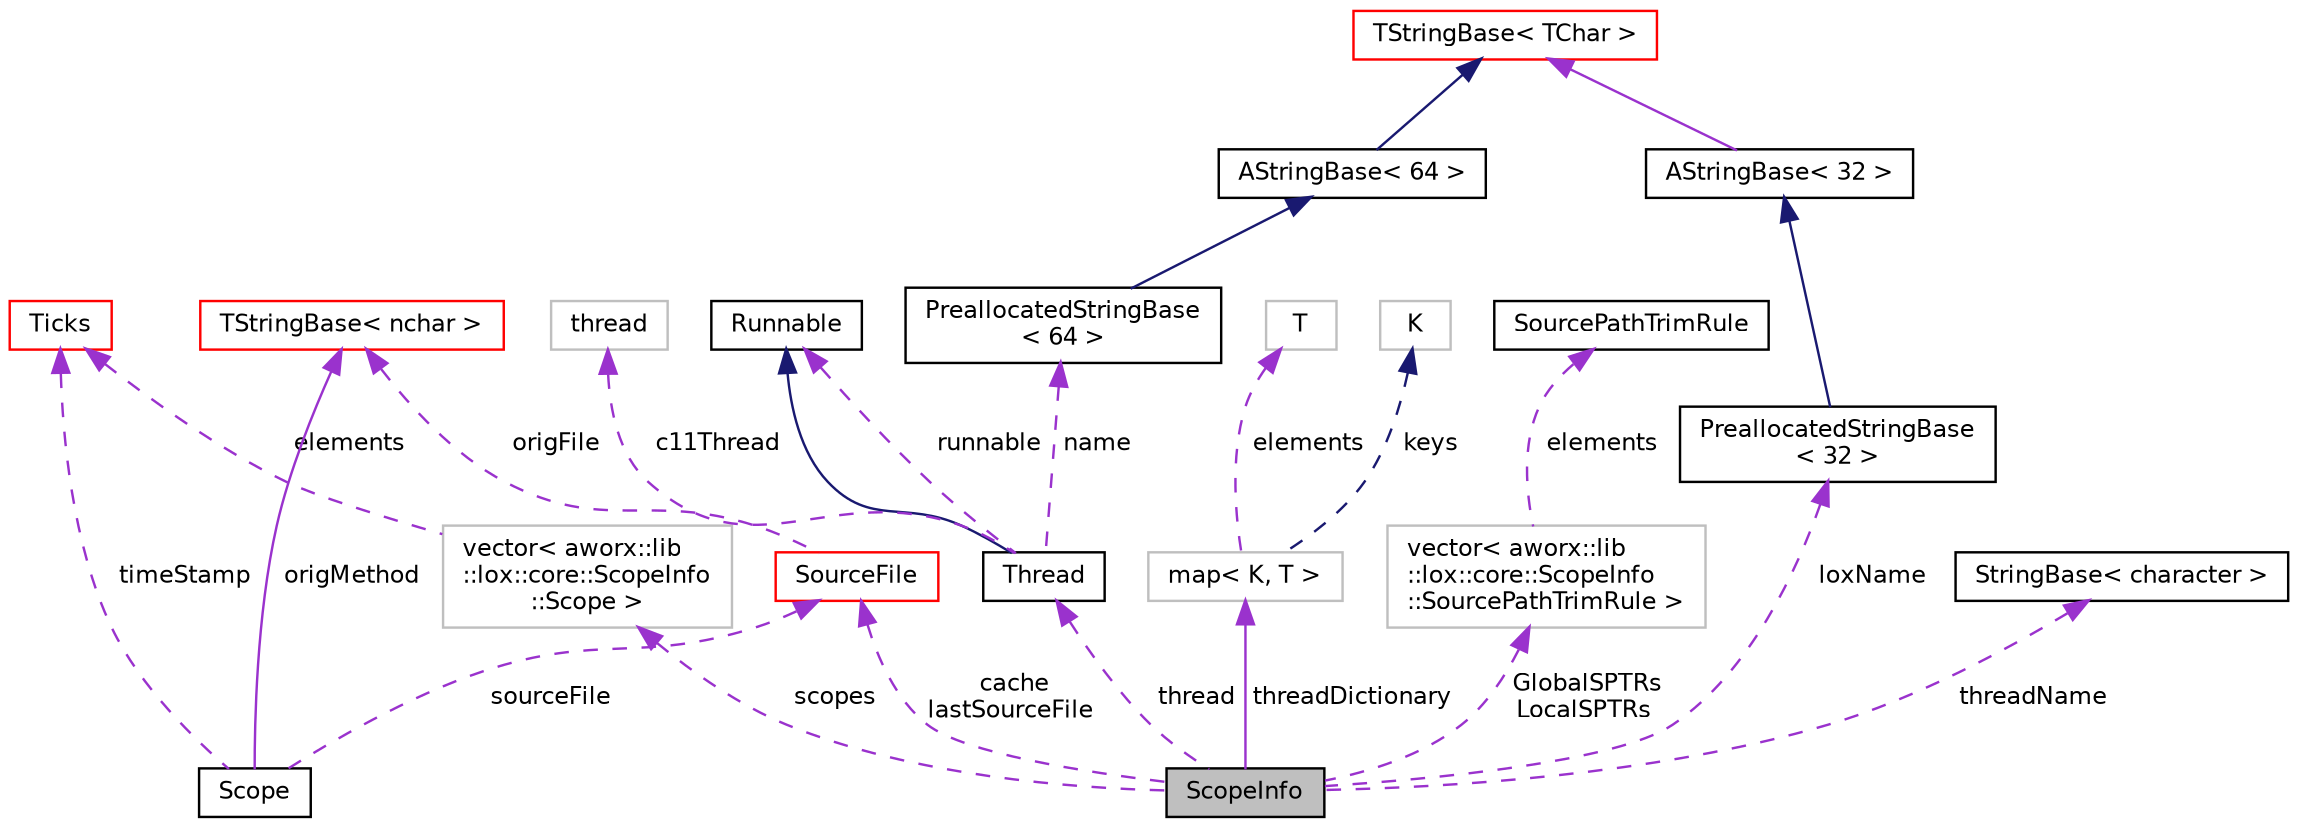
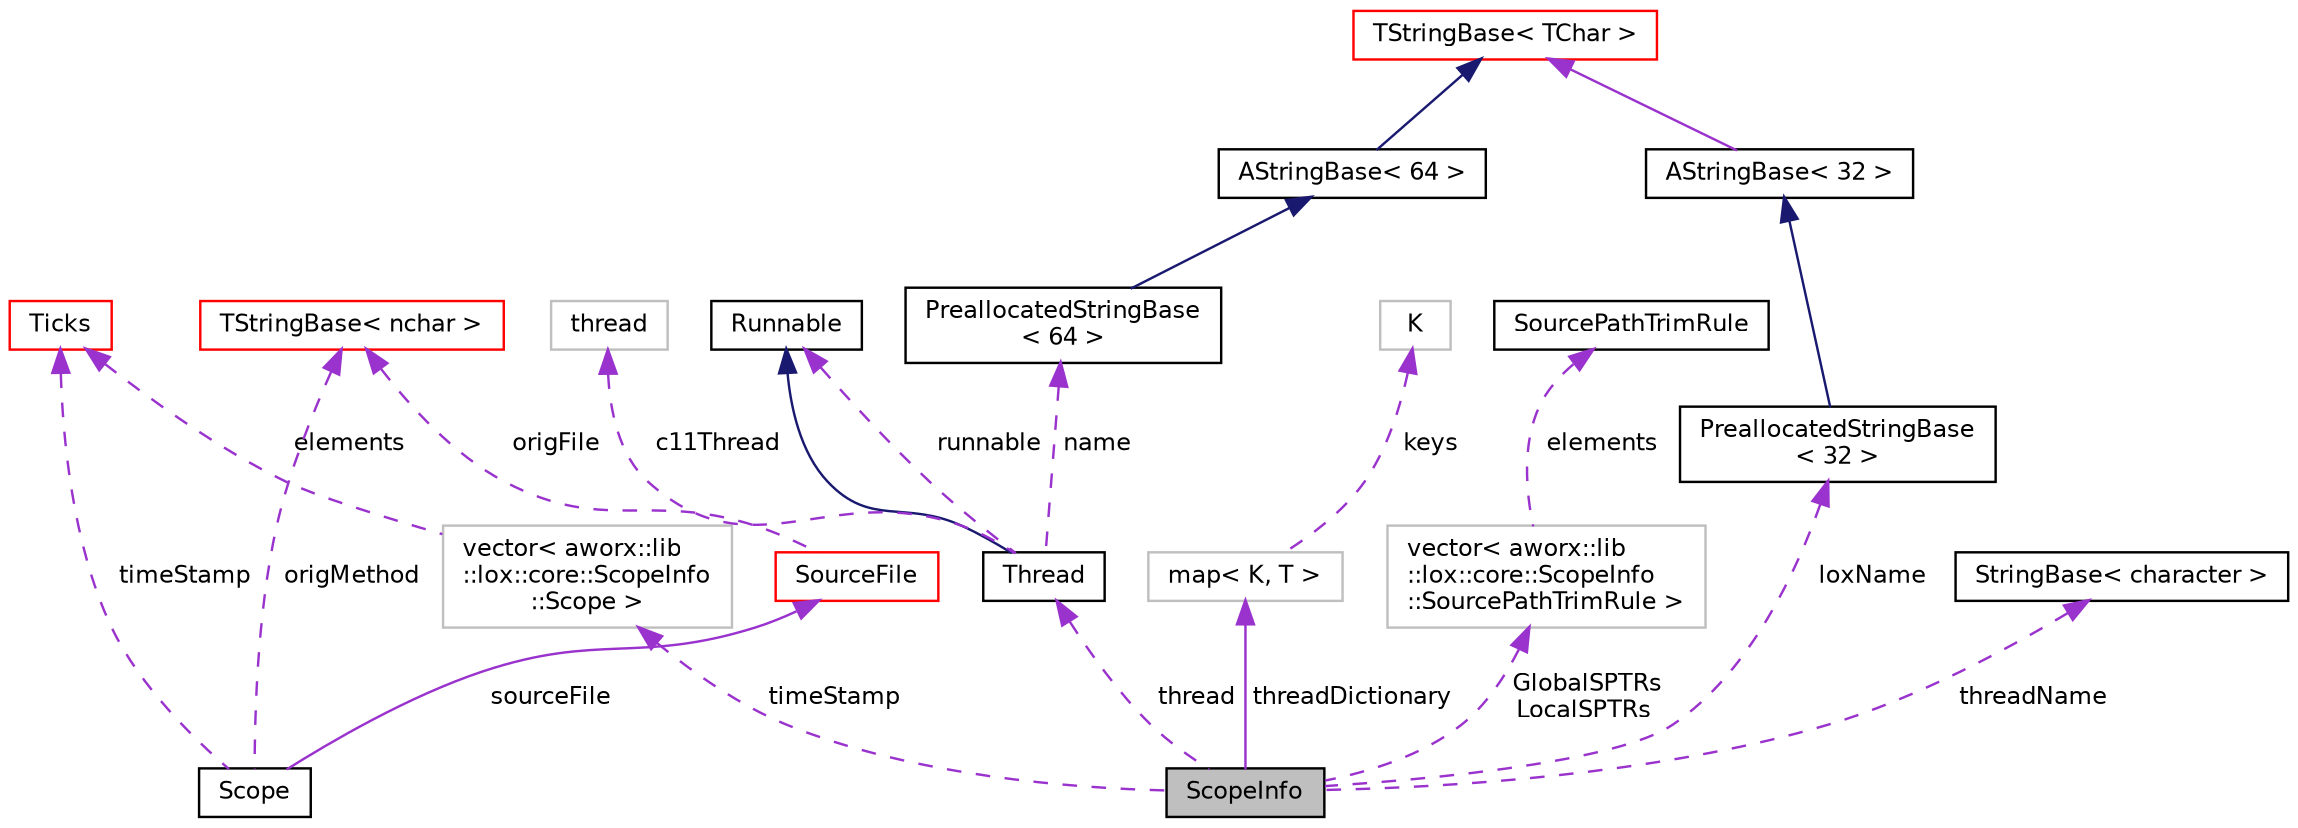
node "T": removed
edge "map< K, T >" -> "K": color midnightblue -> darkorchid3
edge "Scope" -> "TStringBase< nchar >": style solid -> dashed
edge "Scope" -> "SourceFile": style dashed -> solid
edge "ScopeInfo" -> "vector< aworx::lib ::lox::core::ScopeInfo ::Scope >": label " scopes" -> " timeStamp"
edge "ScopeInfo" -> "SourceFile": removed, label "cache lastSourceFile"
